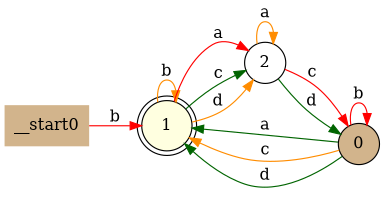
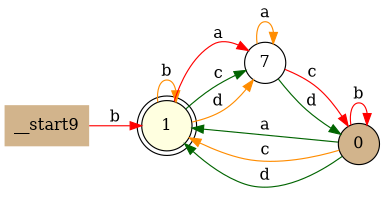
node "2": label "2" -> "7"
node "__start0": label "__start0" -> "__start9"
